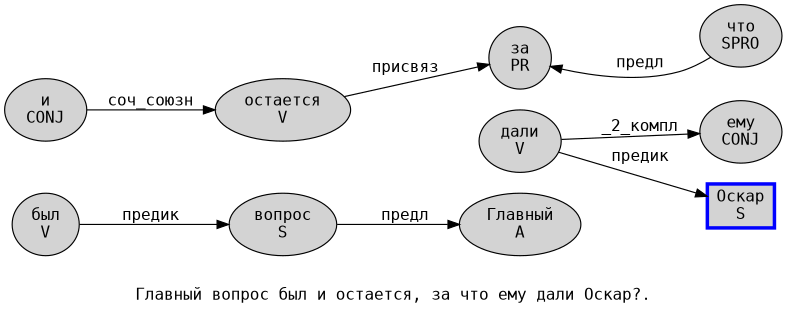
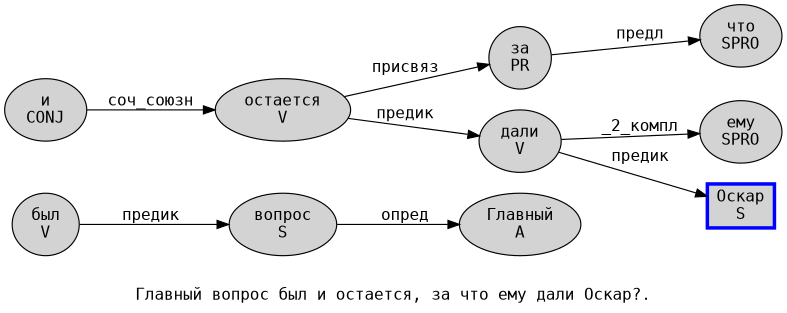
edge "что SPRO" -> "за PR": reversed
edge "остается V" -> "дали V": added, label "предик"
node "ему CONJ": label "ему CONJ" -> "ему SPRO"
edge "вопрос S" -> "Главный A": label "предл" -> "опред"
